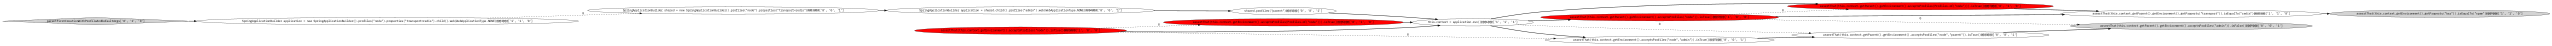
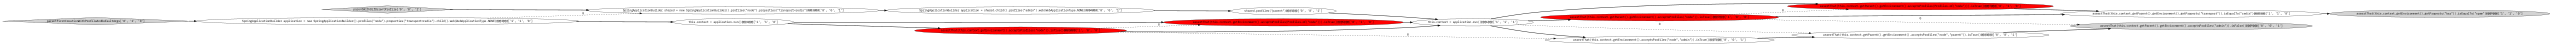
node "parentWithDifferentProfile['0', '0', '1']": added
node "this.context = application.run()@@@4@@@['1', '1', '0']": added
